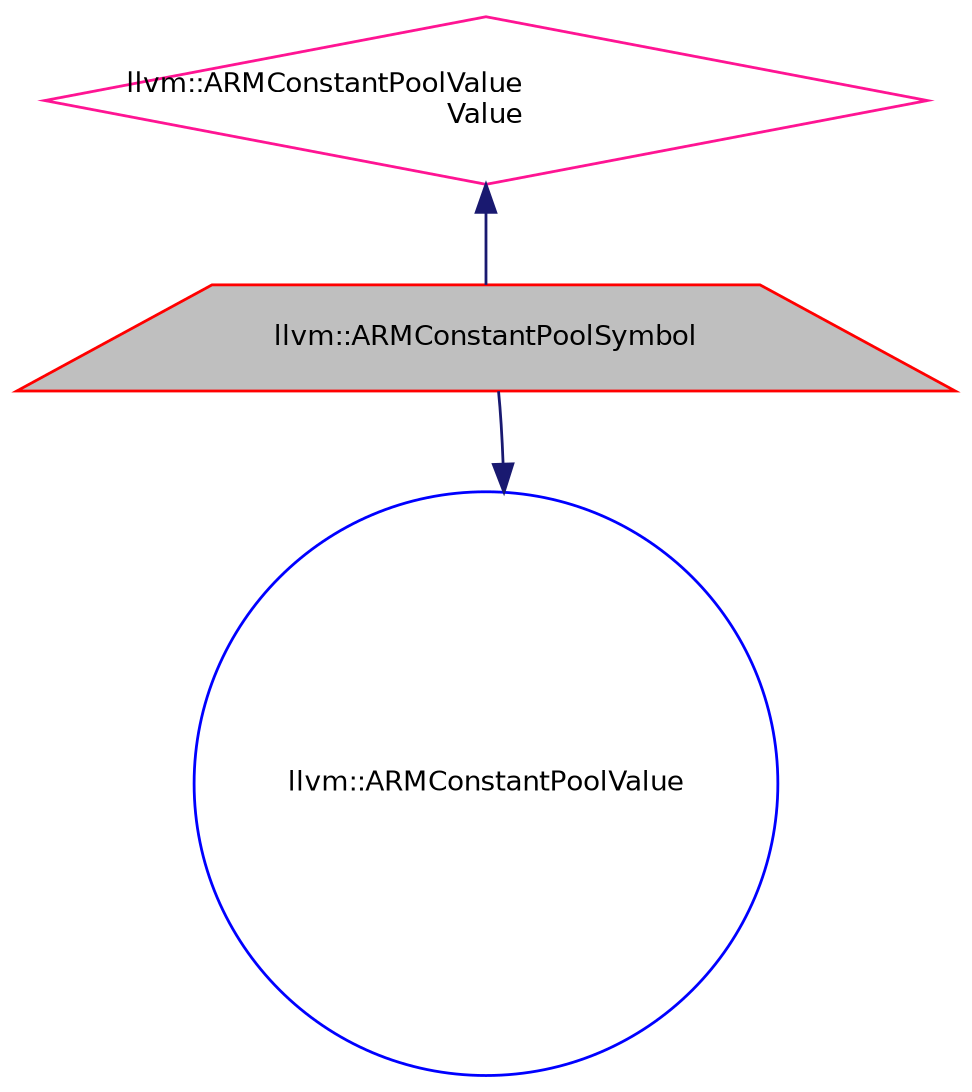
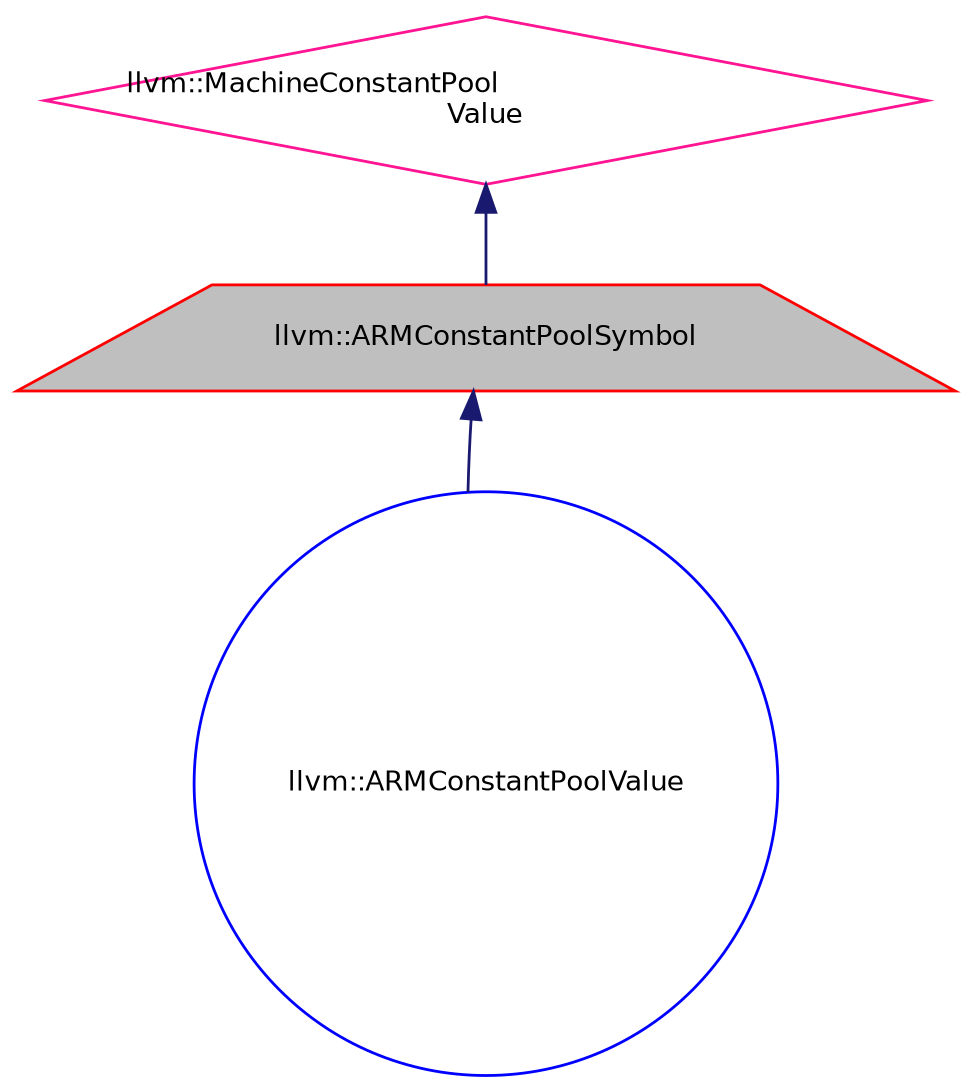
node "llvm::ARMConstantPoolValue Value": label "llvm::ARMConstantPoolValue Value" -> "llvm::MachineConstantPool Value"
edge "llvm::ARMConstantPoolSymbol" -> "llvm::ARMConstantPoolValue": reversed
